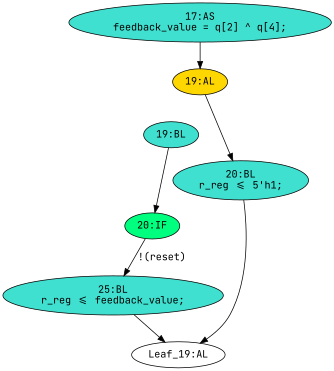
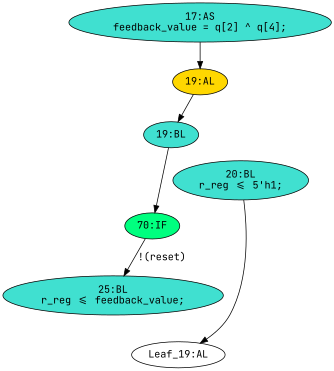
edge "19:AL" -> "20:BL r_reg <= 5'h1;": now "19:AL" -> "19:BL"
node "20:IF": label "20:IF" -> "70:IF"
edge "25:BL r_reg <= feedback_value;" -> "Leaf_19:AL": removed
